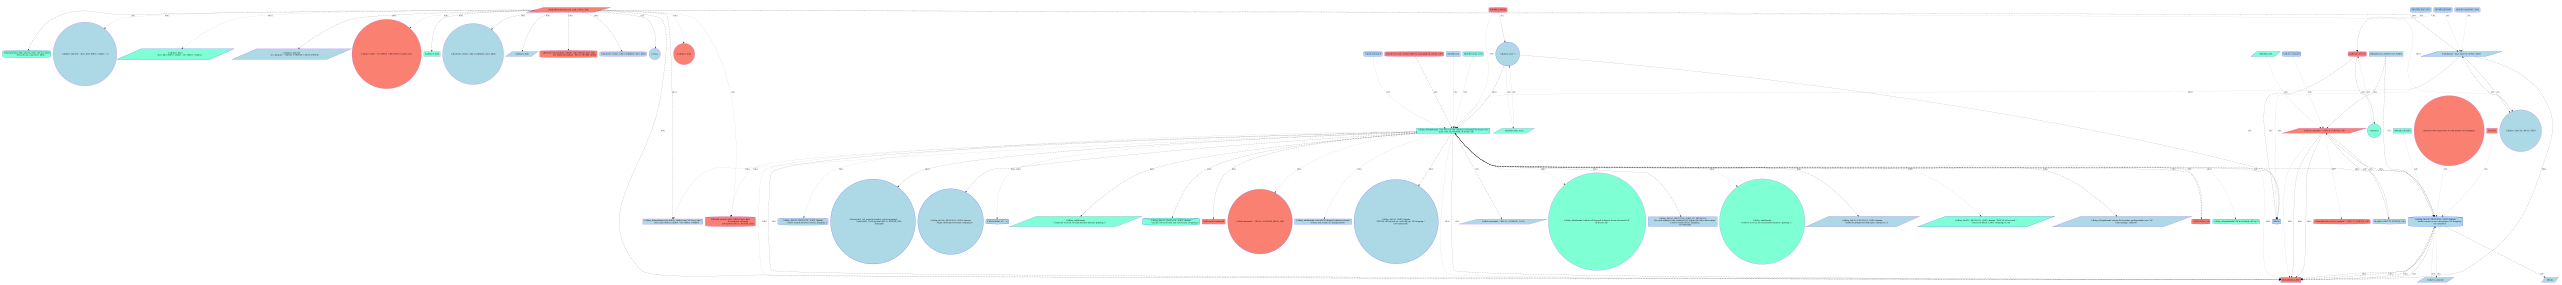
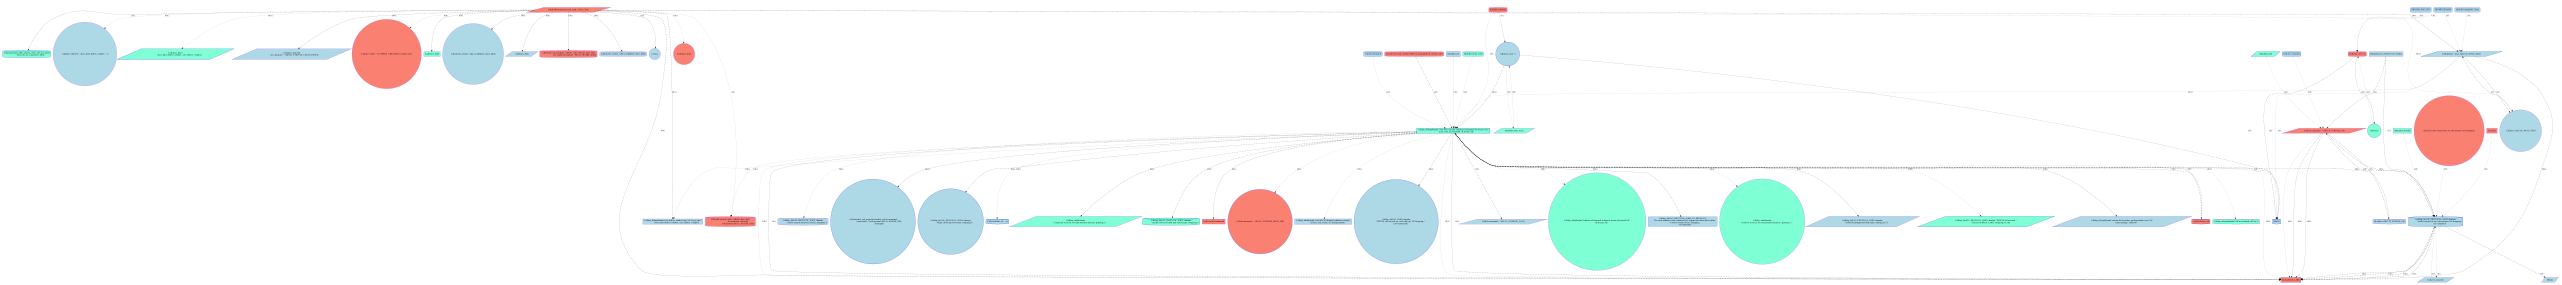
node "(ControlStructure,if (circ->purpose != CIRCUIT_PURPOSE_OR))": removed
